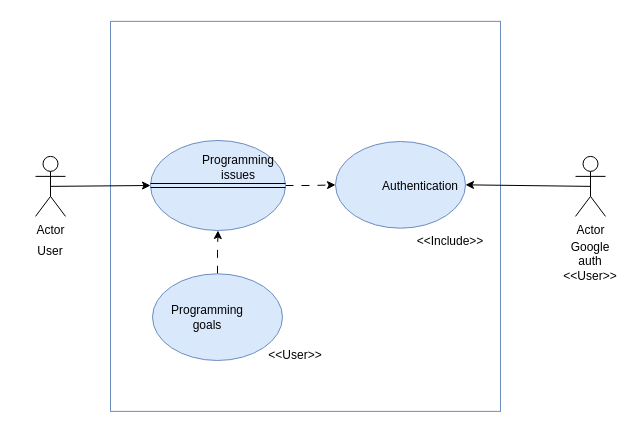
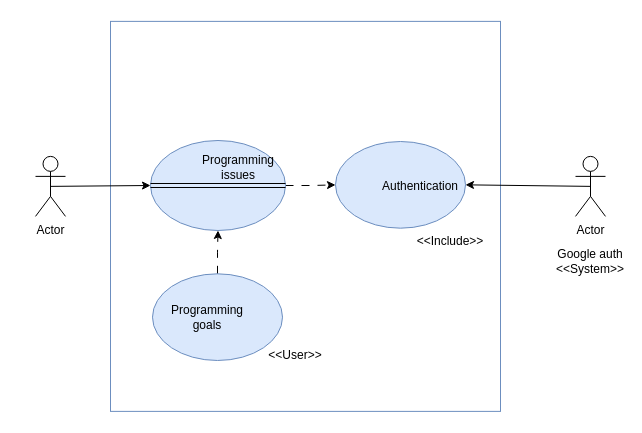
node "User": removed
node "Google auth <<User>>": label "Google auth <<User>>" -> "Google auth <<System>>"
